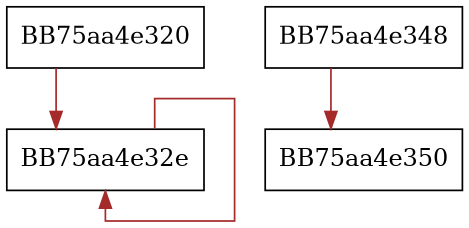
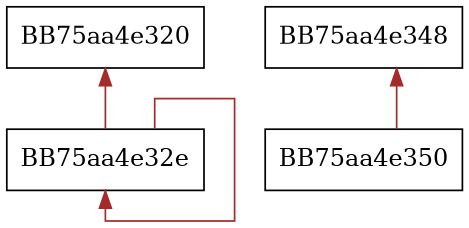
edge "BB75aa4e320" -> "BB75aa4e32e": reversed
edge "BB75aa4e348" -> "BB75aa4e350": reversed
